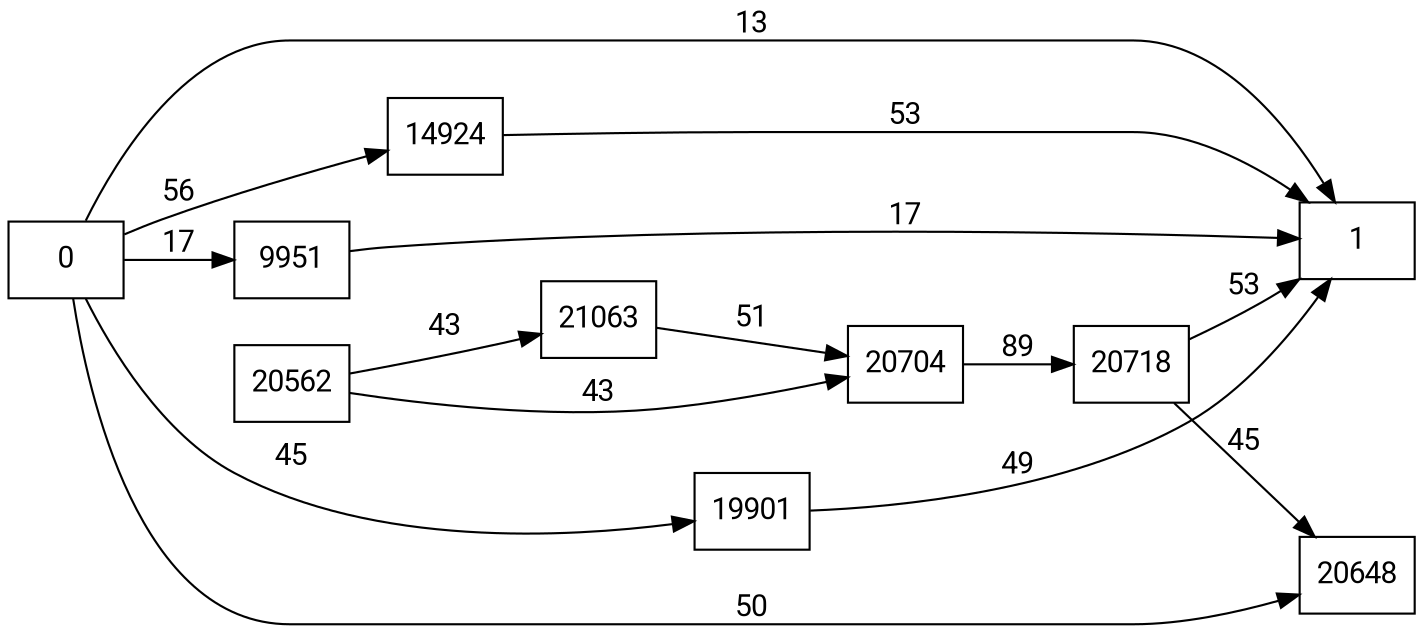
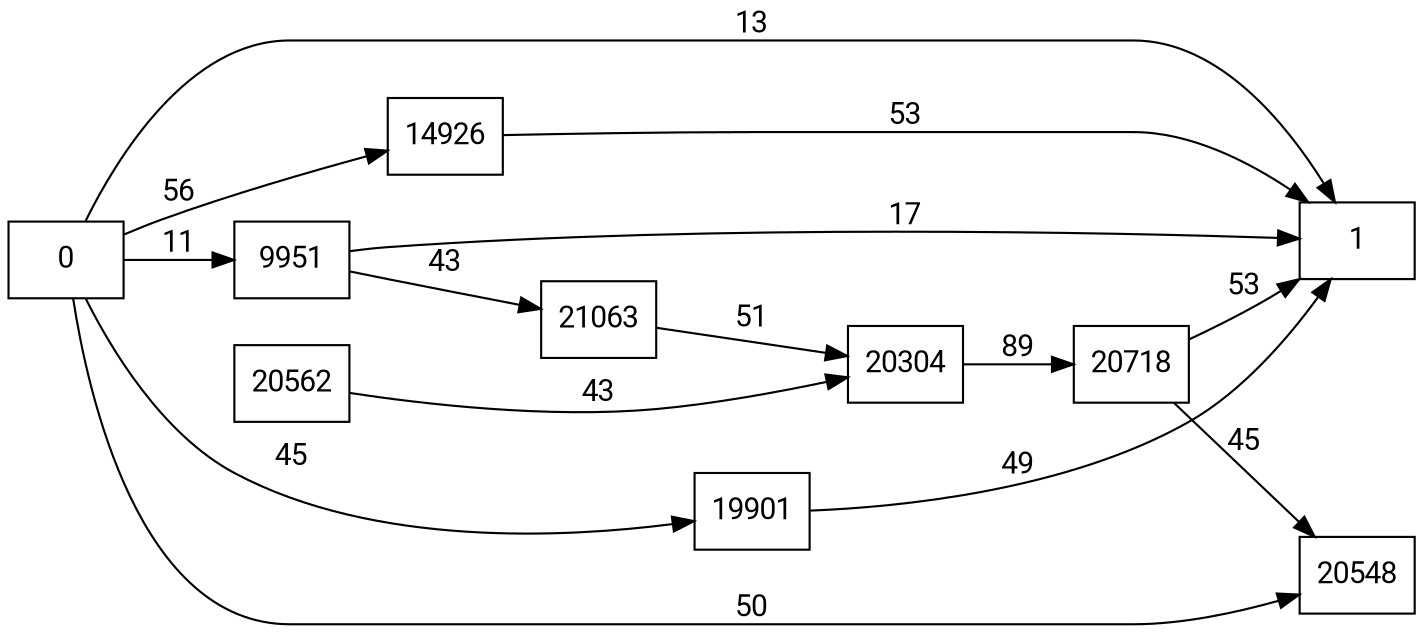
node "14924": label "14924" -> "14926"
edge "0" -> "9951": label "17" -> "11"
edge "20562" -> "21063": now "9951" -> "21063"
node "20704": label "20704" -> "20304"
node "20648": label "20648" -> "20548"
